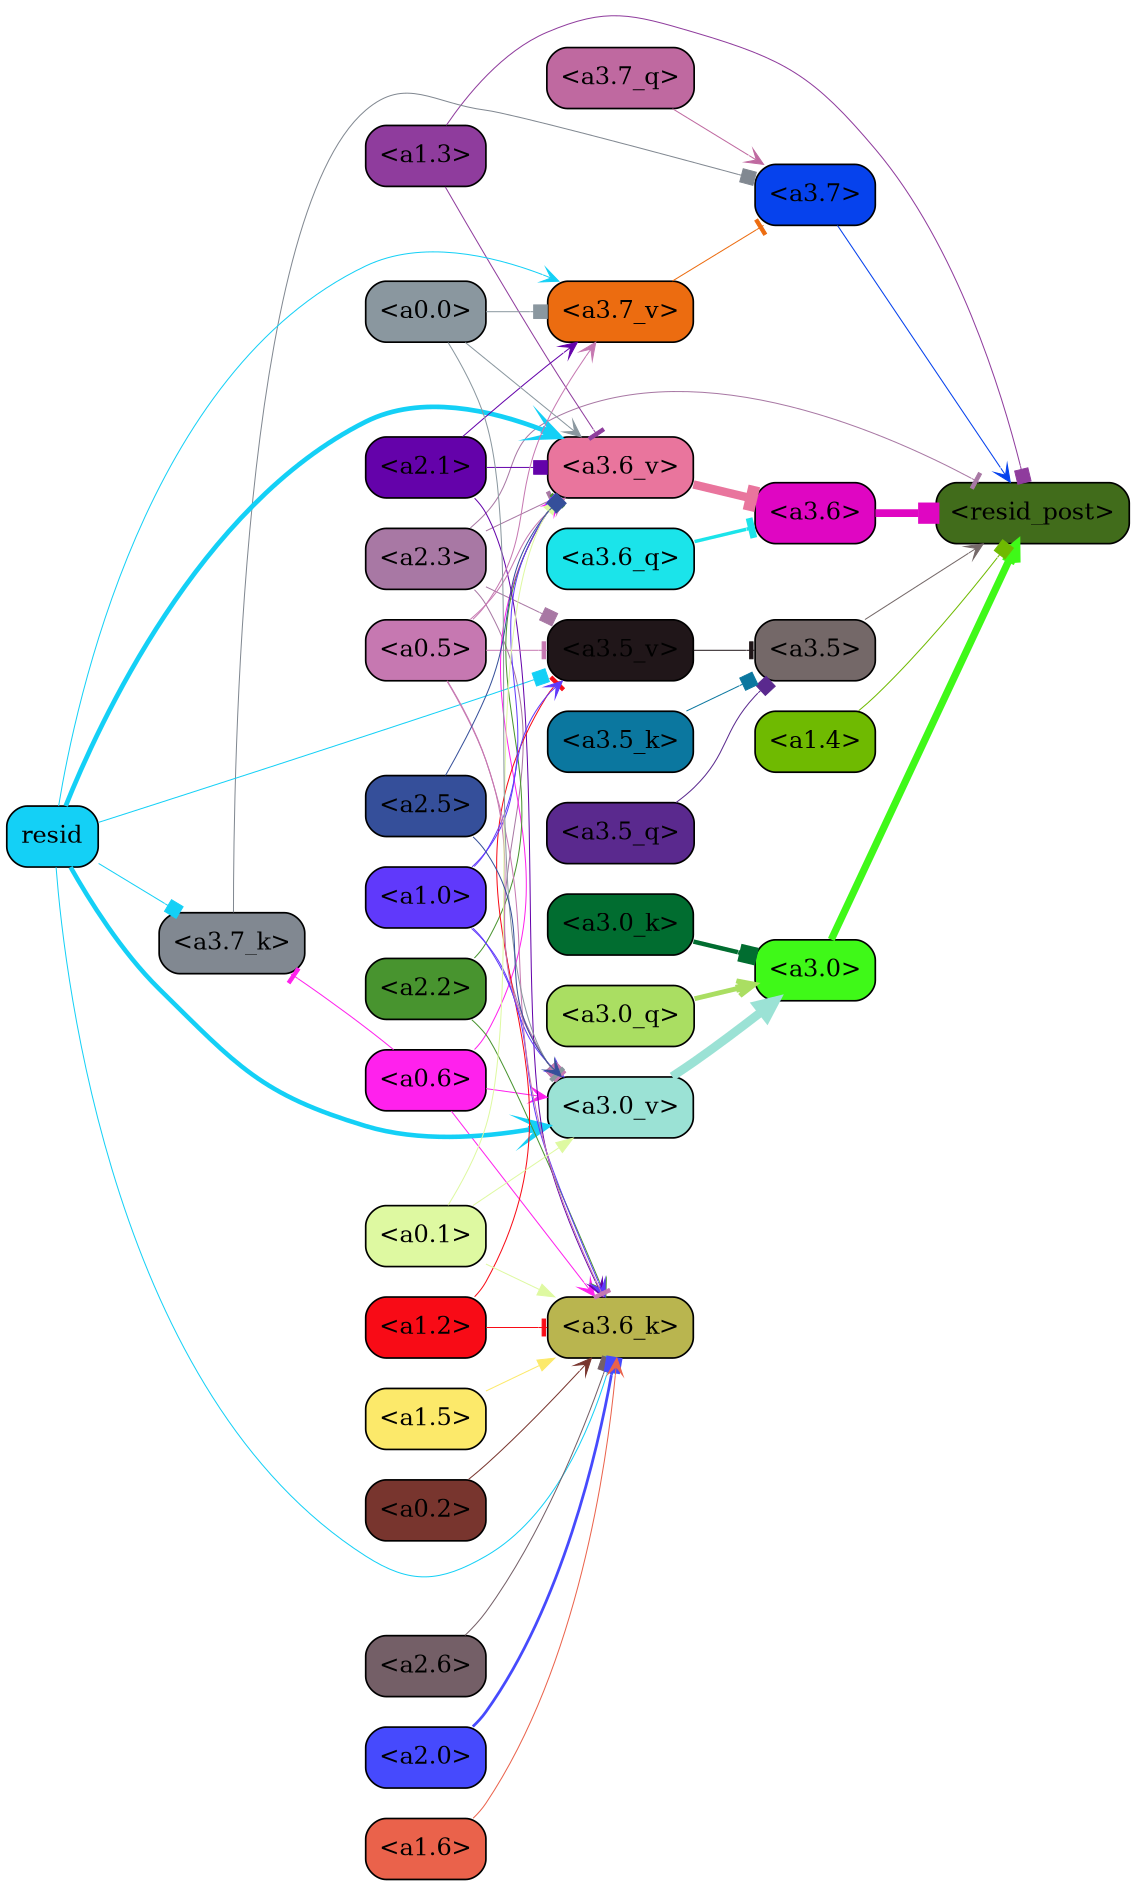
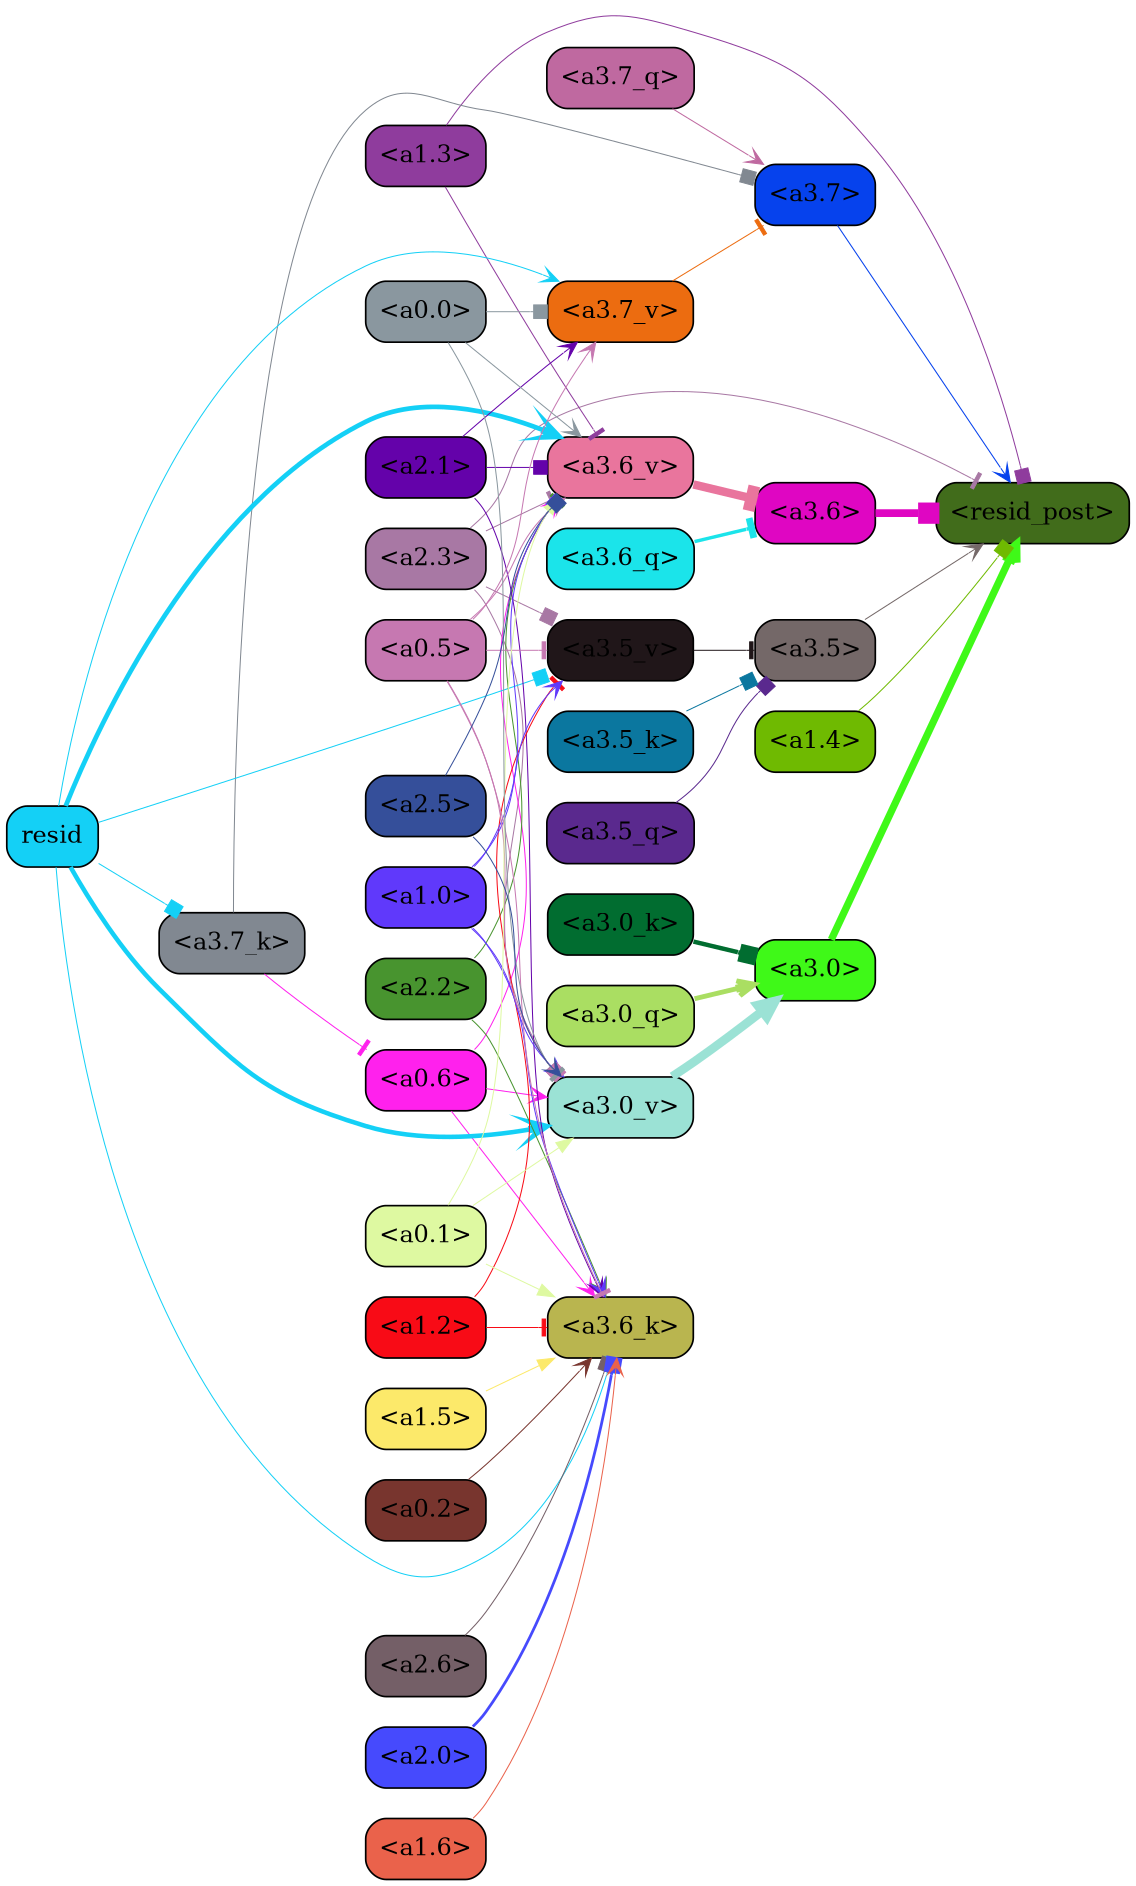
edge "<a0.6>" -> "<a3.7_k>": reversed
